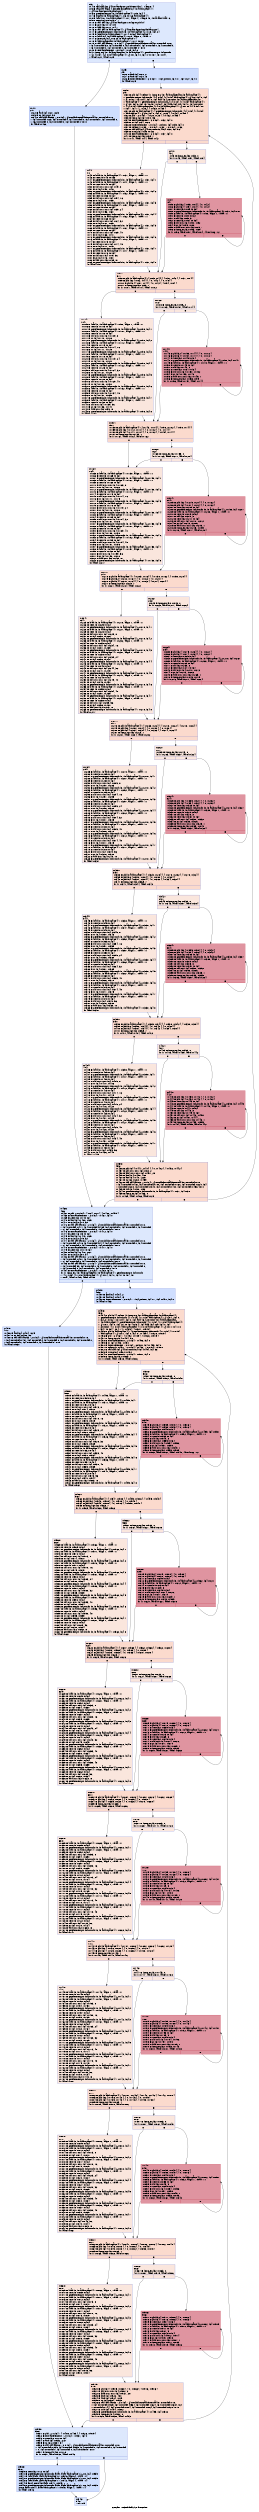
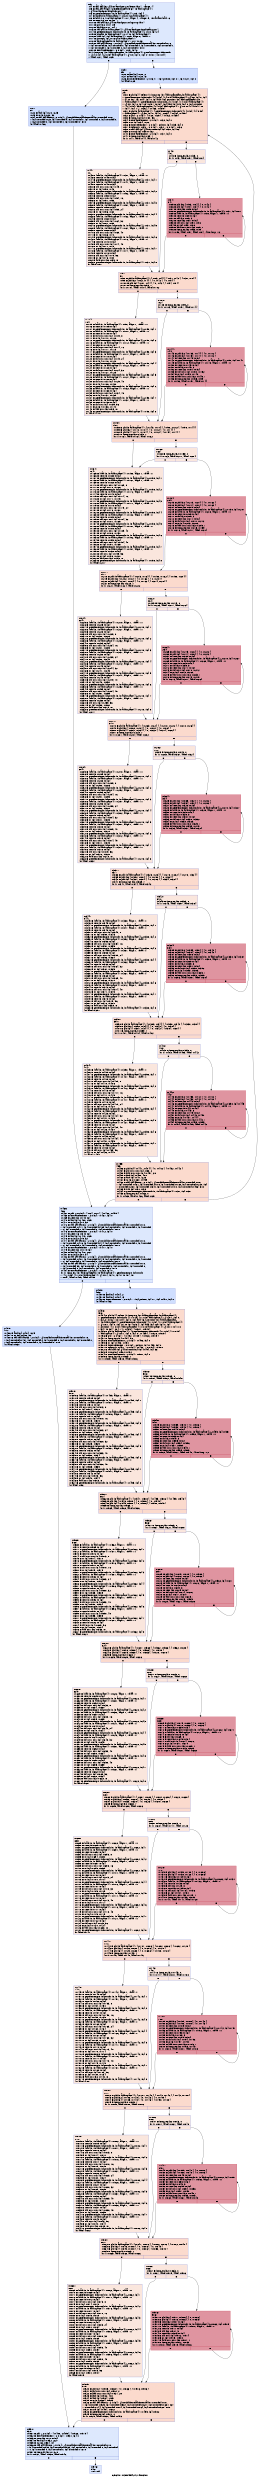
node "%44:": text "%46 = zext i8 %45 to i65" -> "%46 = zext i8 %45 to i64"
edge "%506:" -> "%508:": now "%506:" -> "%561:"
edge "%919:" -> "%493:": removed
node "%938:": removed
